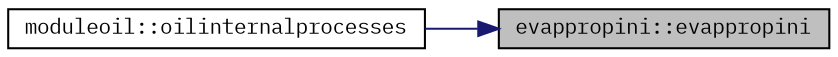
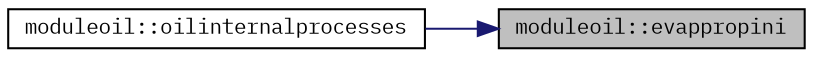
node "evappropini::evappropini": label "evappropini::evappropini" -> "moduleoil::evappropini"
